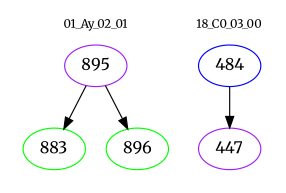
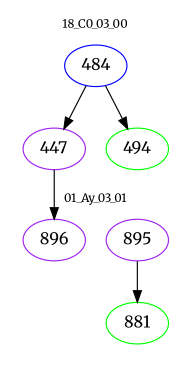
cluster "01_Ay_02_01": label "01_Ay_02_01" -> "01_Ay_03_01"
edge "895" -> "896": now "447" -> "896"
node "883": label "883" -> "881"
node "494": added
node "896": color green -> purple
